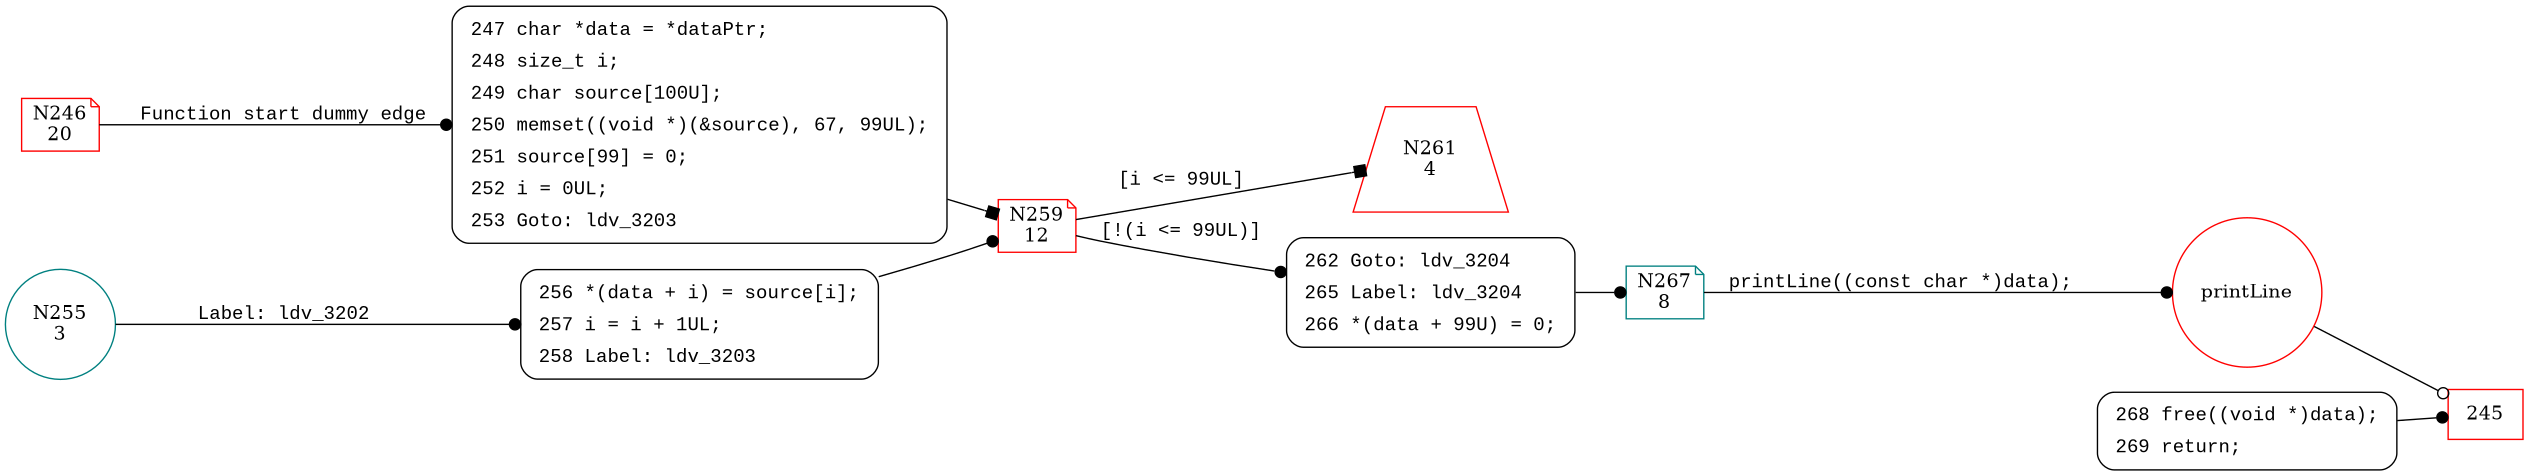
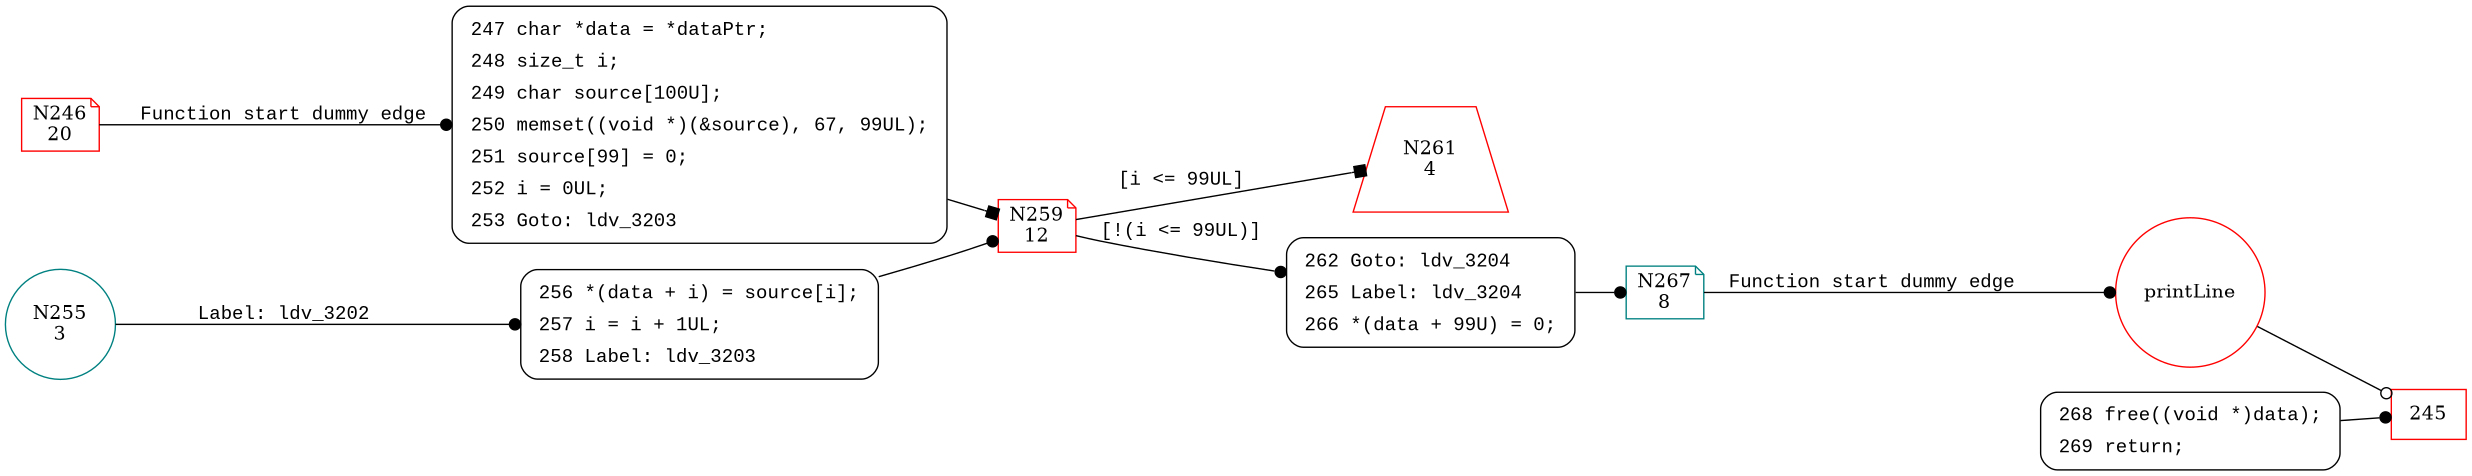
edge "N267 8" -> "printLine": label "printLine((const char *)data);" -> "Function start dummy edge"
